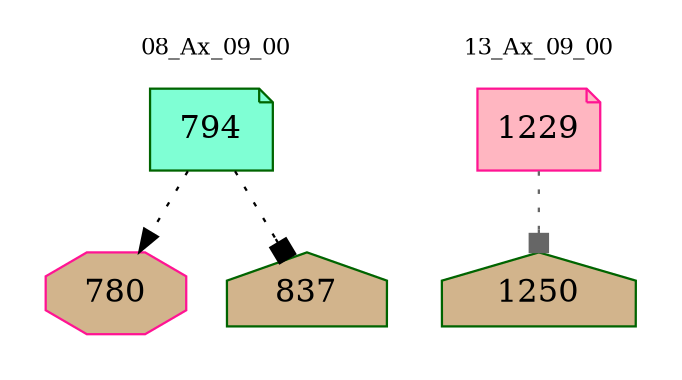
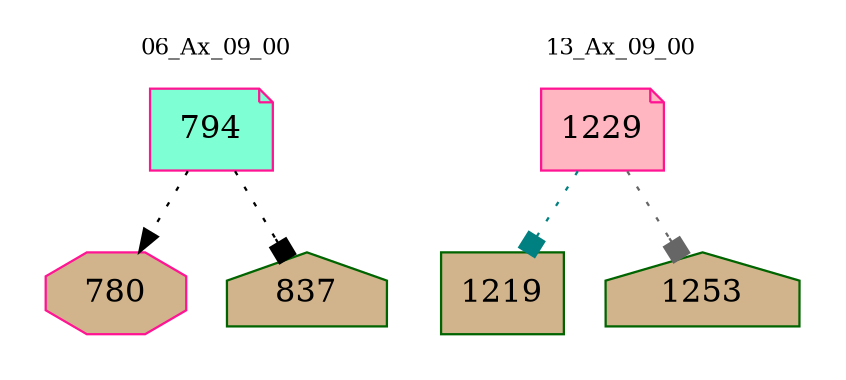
cluster "08_Ax_09_00": label "08_Ax_09_00" -> "06_Ax_09_00"
node "794": color darkgreen -> deeppink
node "1219": added
node "1250": label "1250" -> "1253"
